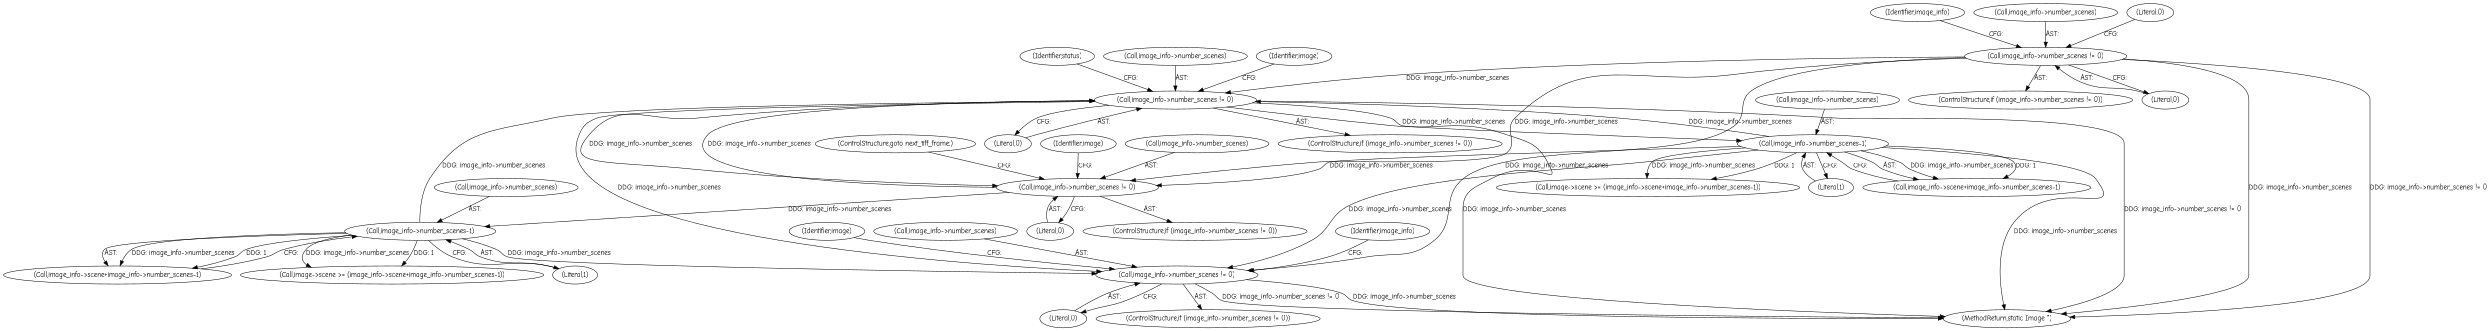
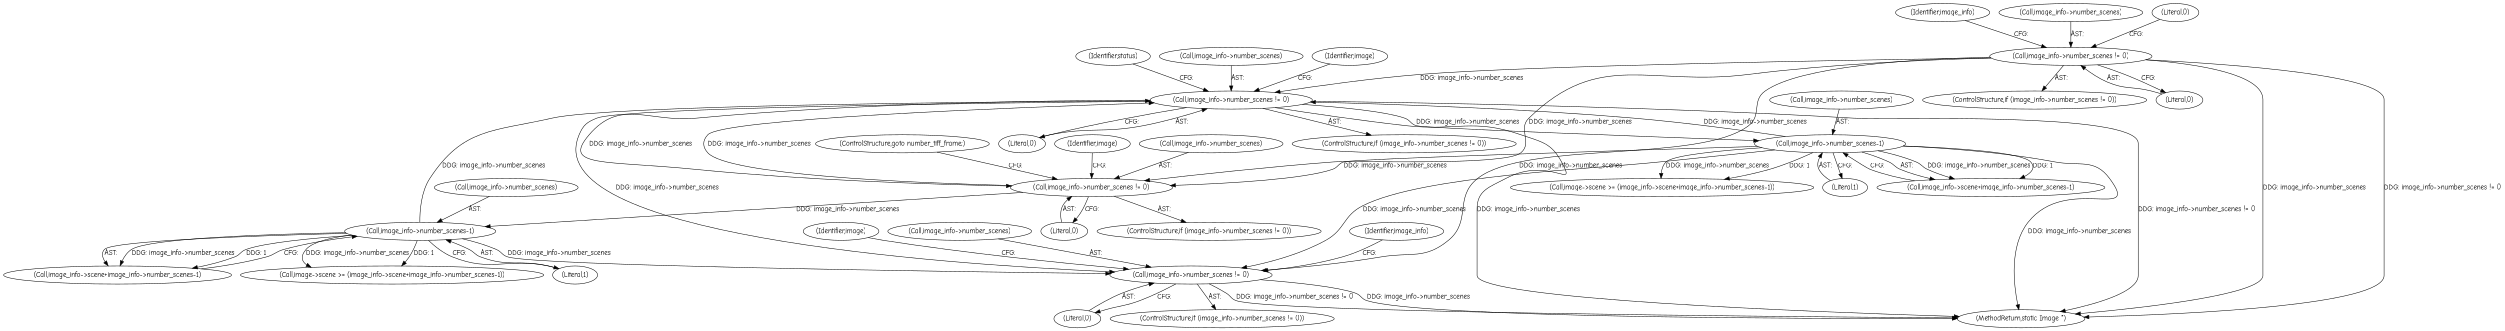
node "(ControlStructure,goto next_tiff_frame;)": label "(ControlStructure,goto next_tiff_frame;)" -> "(ControlStructure,goto number_tiff_frame;)"
